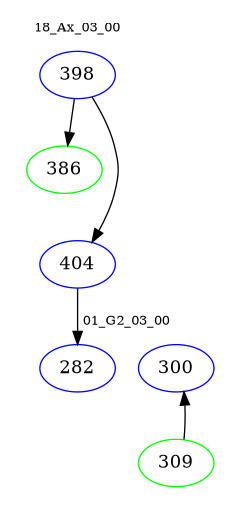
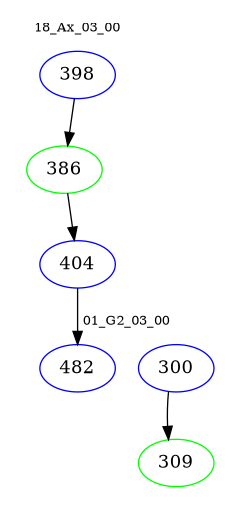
edge "398" -> "404": now "386" -> "404"
node "282": label "282" -> "482"
edge "309" -> "300": reversed
